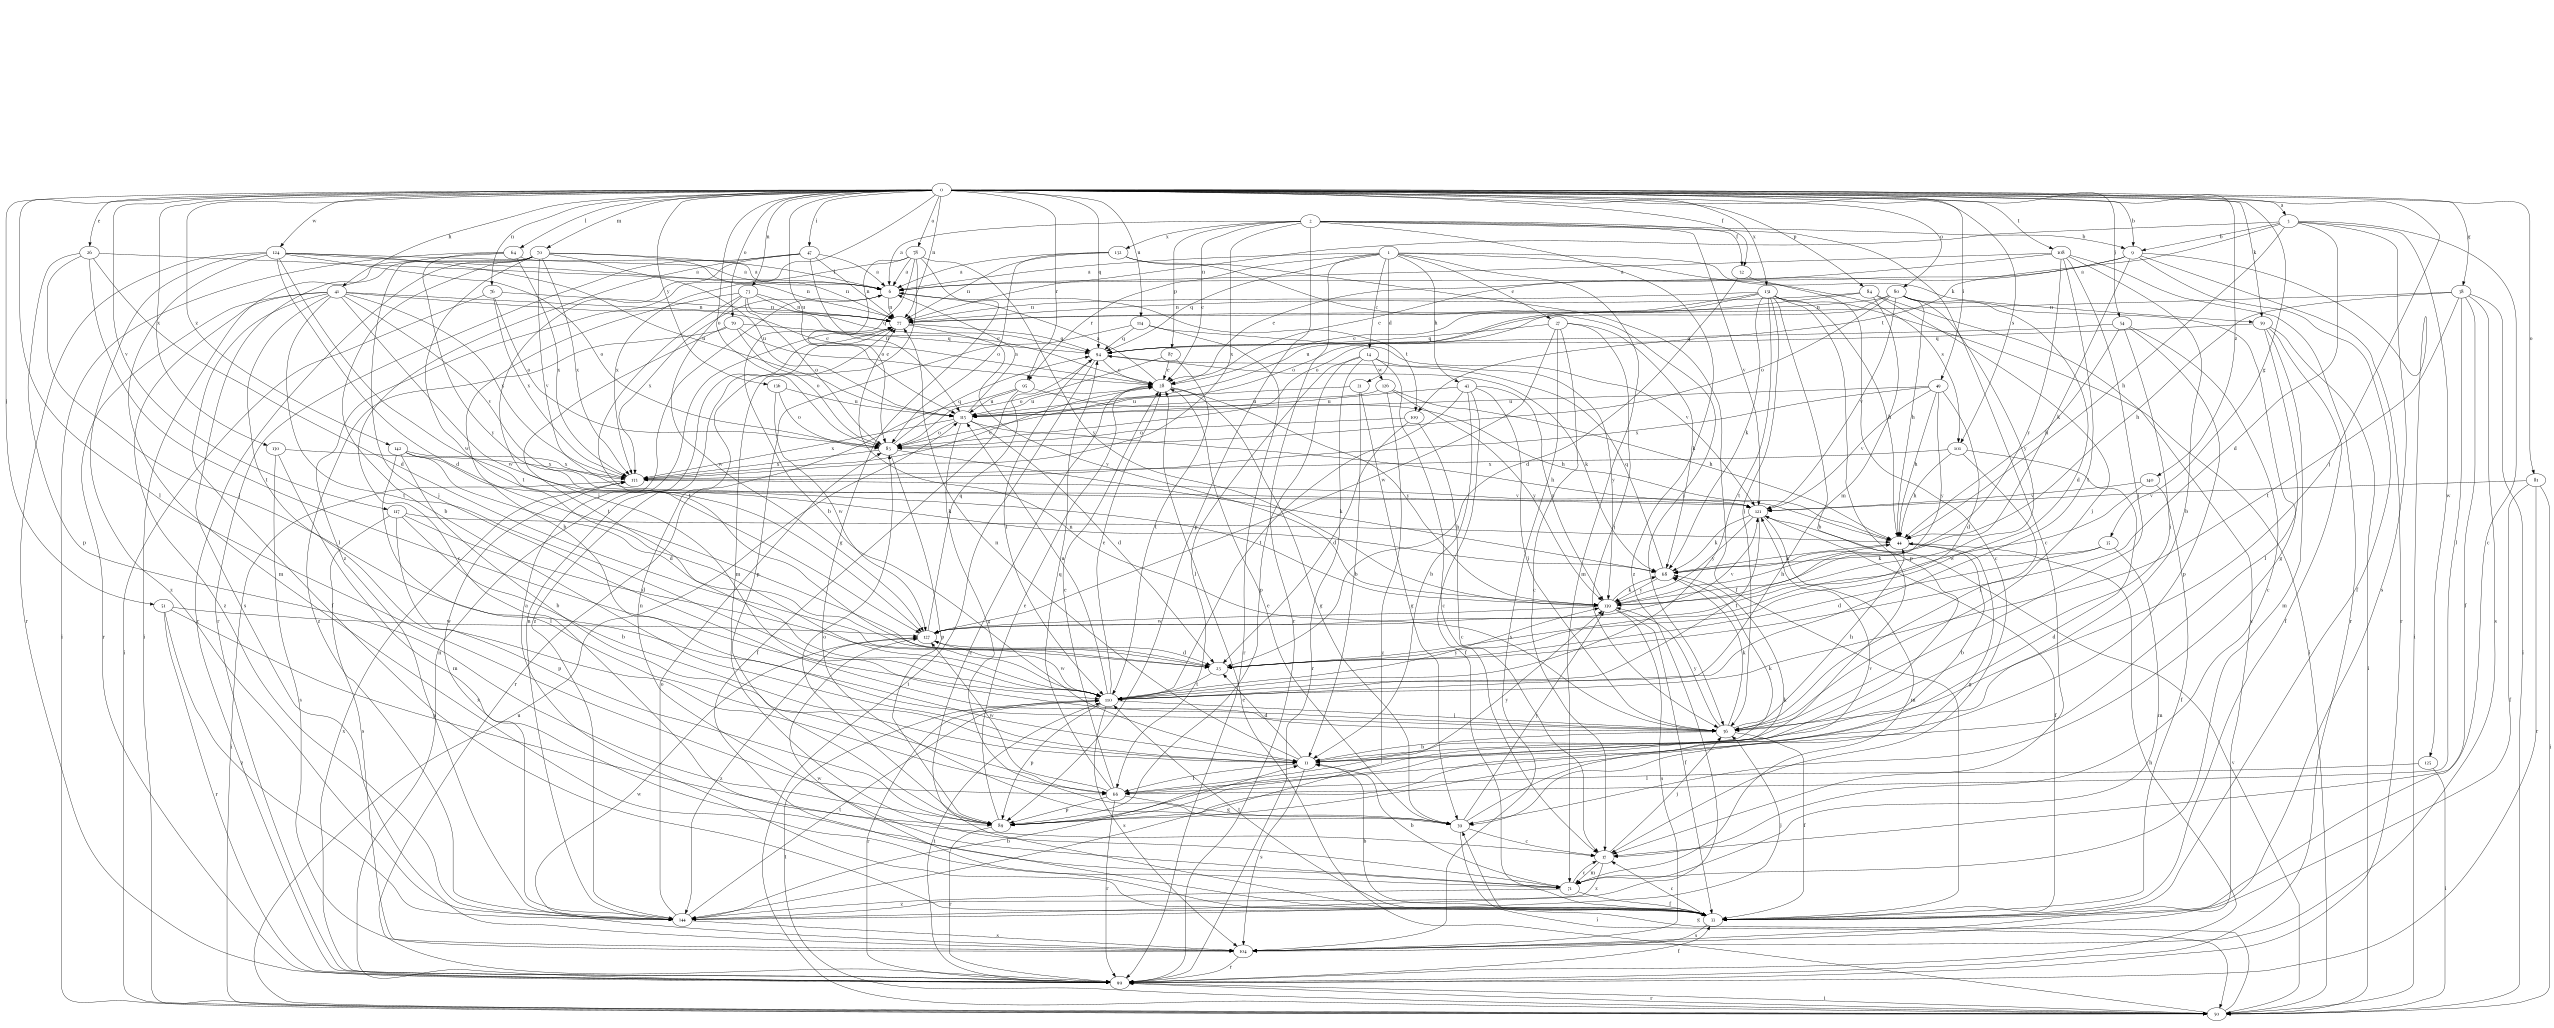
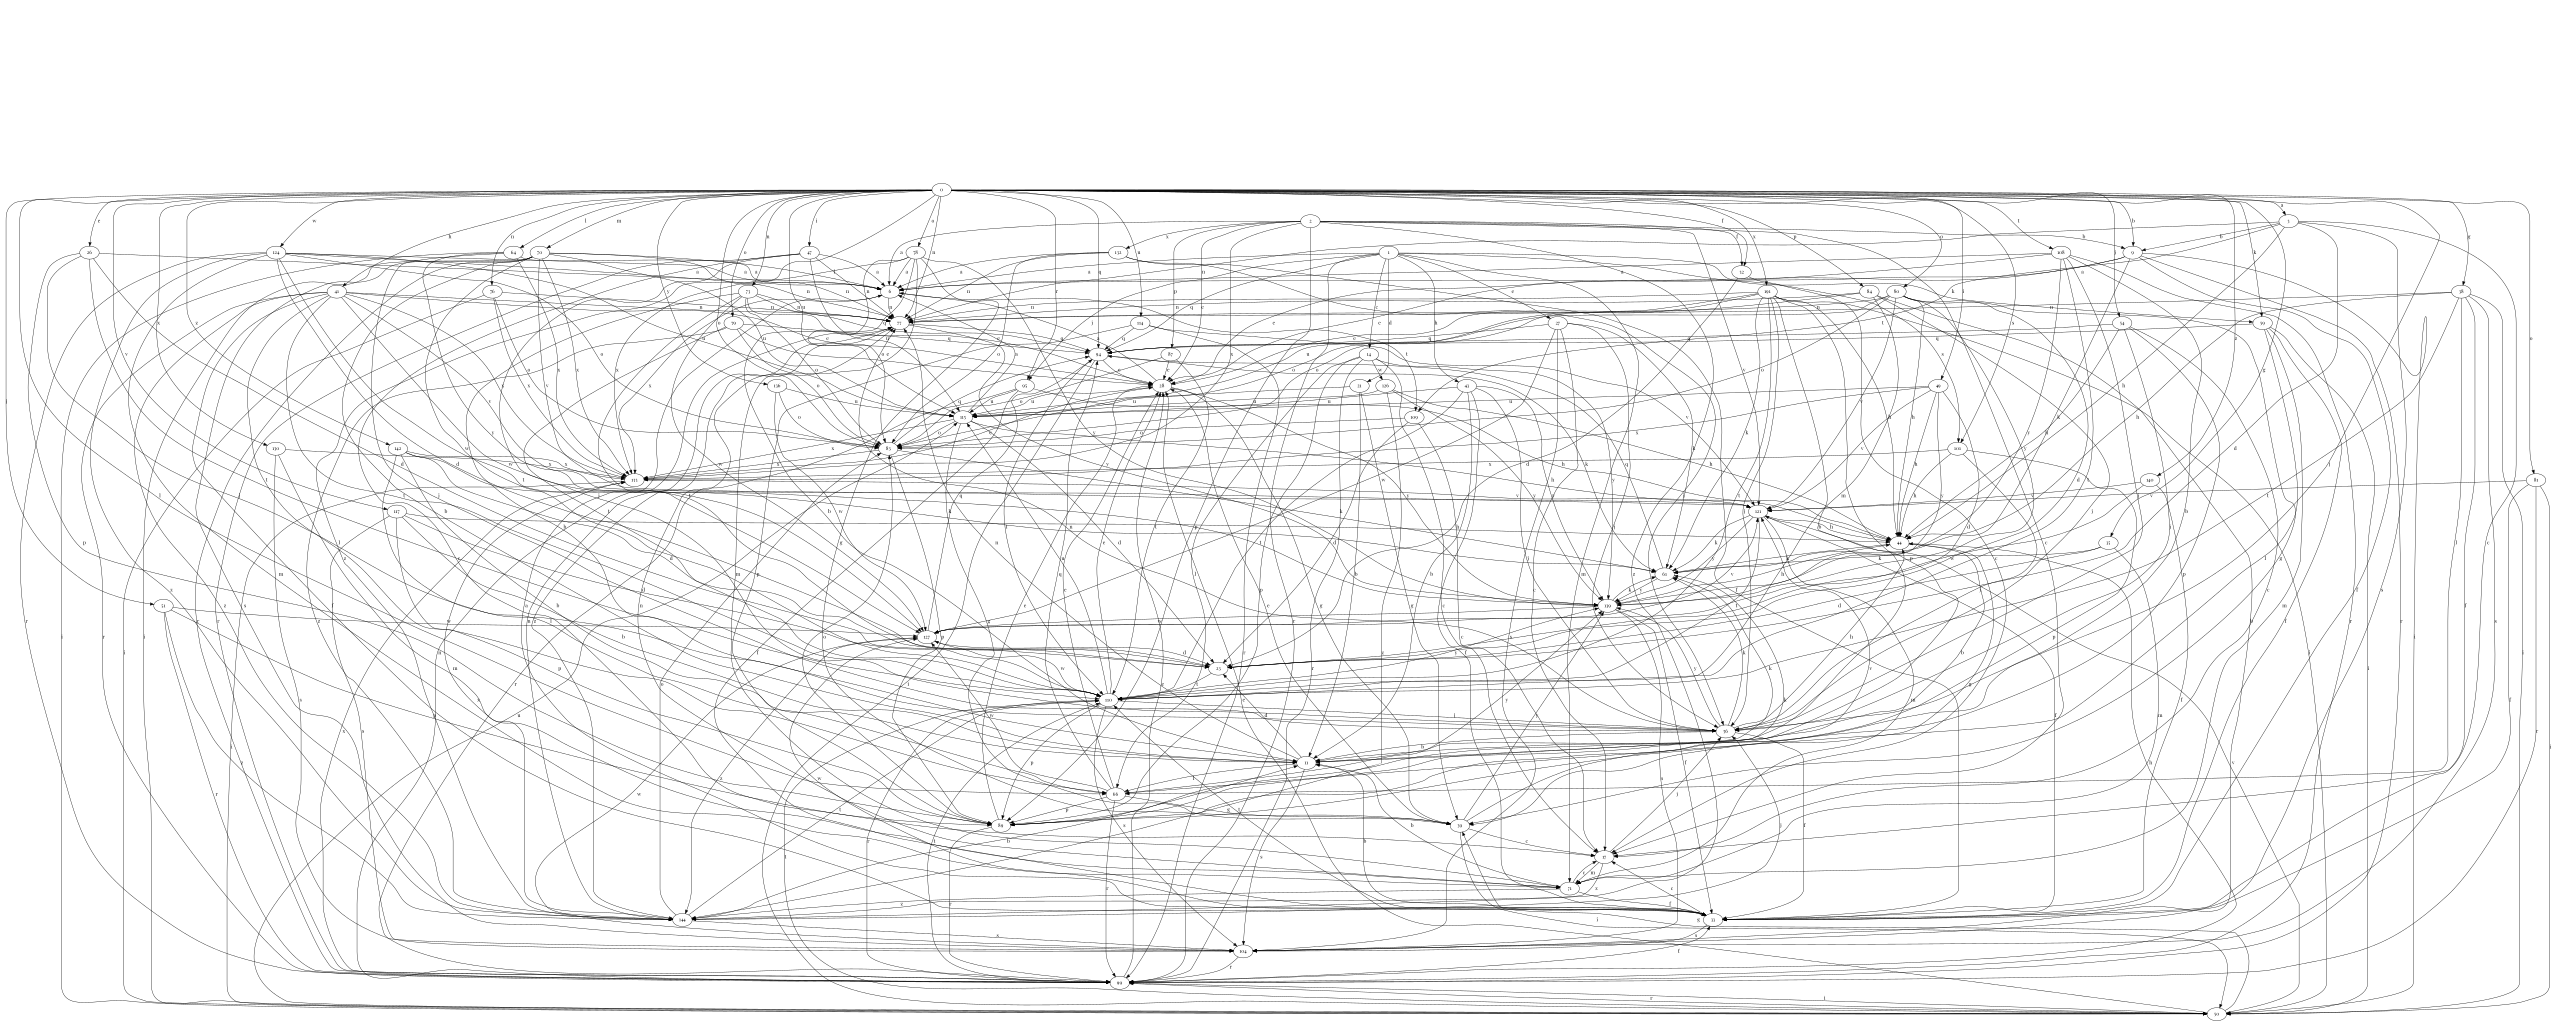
node "131": label "131" -> "191"
edge "1" -> "95": label "r" -> "j"
edge "121" -> "44": added, label "h"
node "68": label "68" -> "61"
edge "84" -> "104": label "s" -> "b"
edge "101" -> "89": label "d" -> "p"
node "125": removed
edge "33" -> "28": now "99" -> "28"
